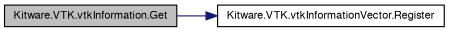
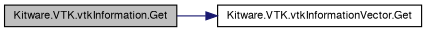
node "Kitware.VTK.vtkInformationVector.Register": label "Kitware.VTK.vtkInformationVector.Register" -> "Kitware.VTK.vtkInformationVector.Get"
